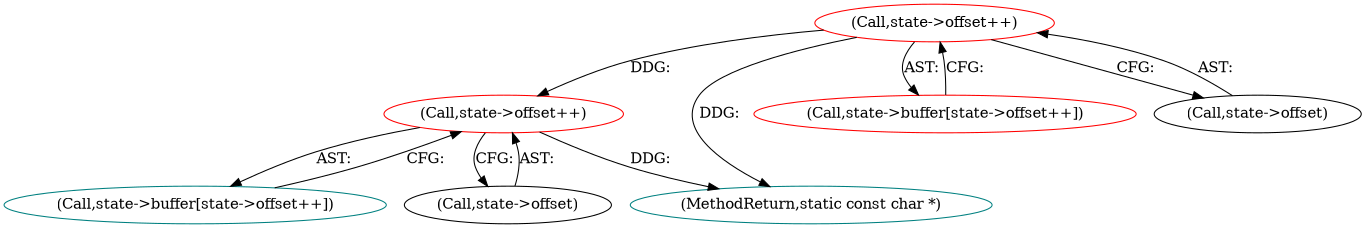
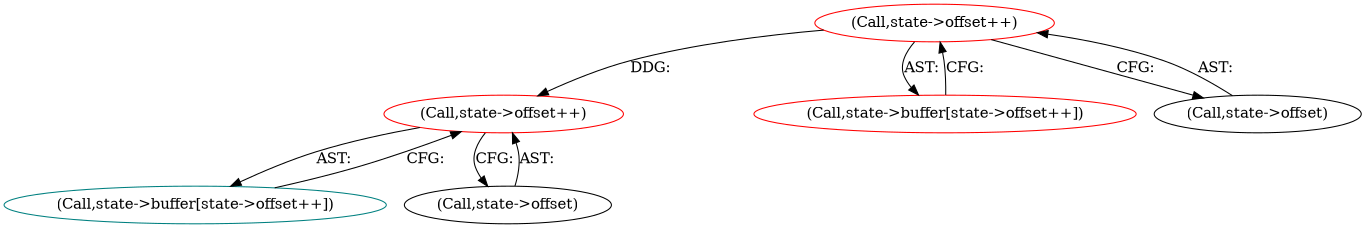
node "(MethodReturn,static const char *)": removed
